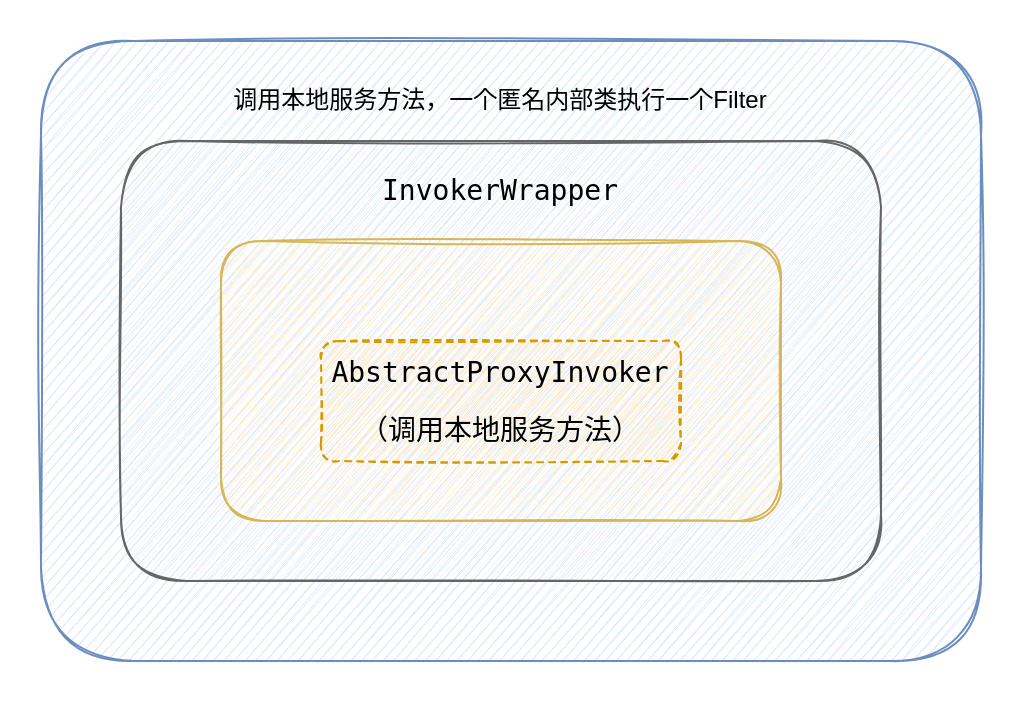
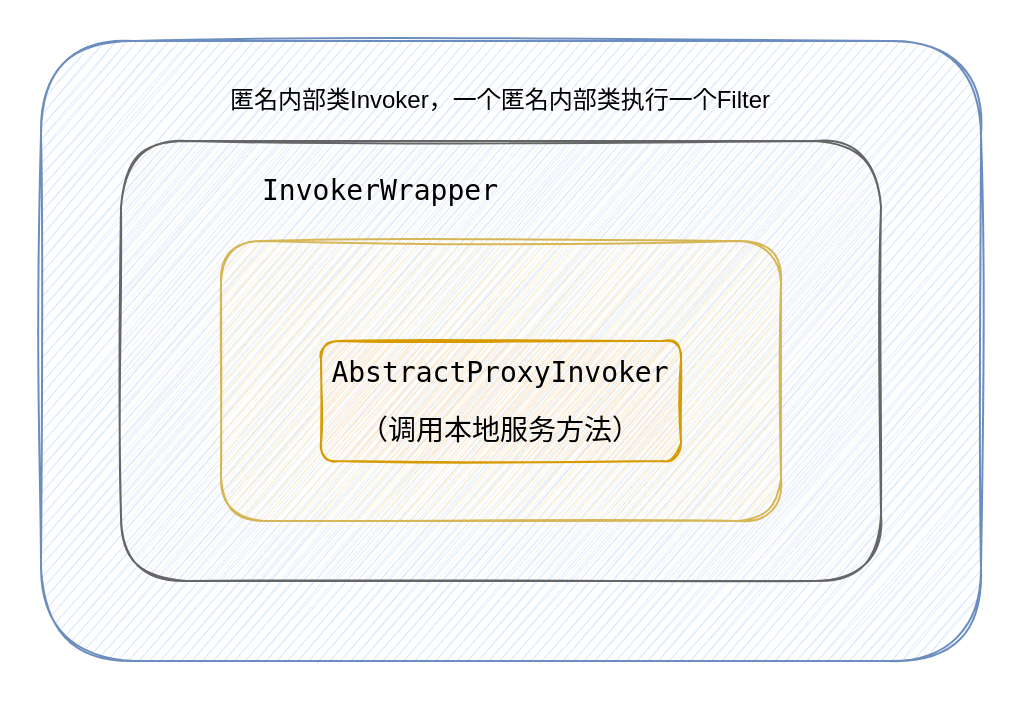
node "调用本地服务方法，一个匿名内部类执行一个Filter": label "调用本地服务方法，一个匿名内部类执行一个Filter" -> "匿名内部类Invoker，一个匿名内部类执行一个Filter"
node "InvokerWrapper": moved (501, 191) -> (381, 191)
node "AbstractProxyInvoker（调用本地服务方法）": style dashed -> solid
